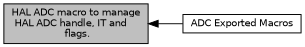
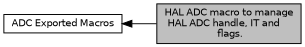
edge "ADC Exported Macros" -> "HAL ADC macro to manage HAL ADC handle, IT and flags.": reversed
